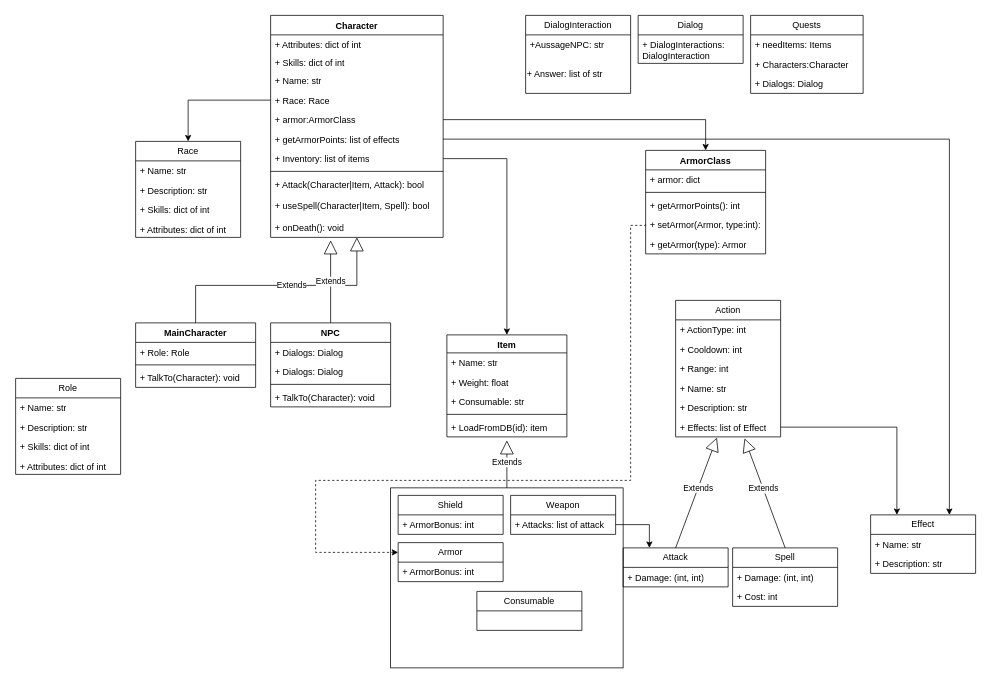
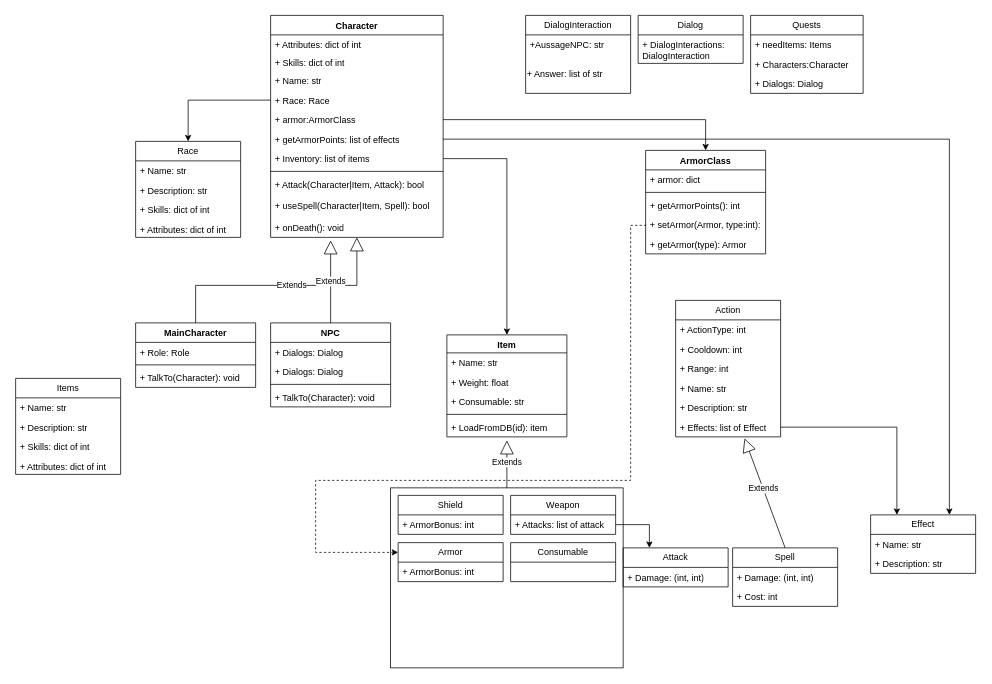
node "Role": label "Role" -> "Items"
edge "Attack" -> "+ Effects: list of Effect": removed, label "Extends"
node "Consumable": moved (529, 611) -> (563, 562)
